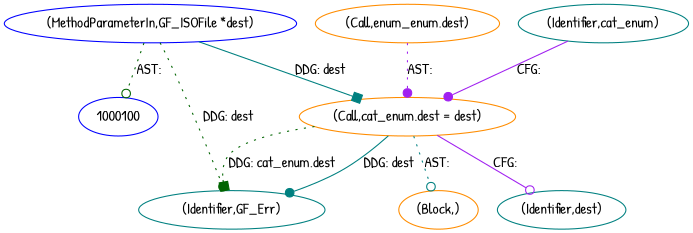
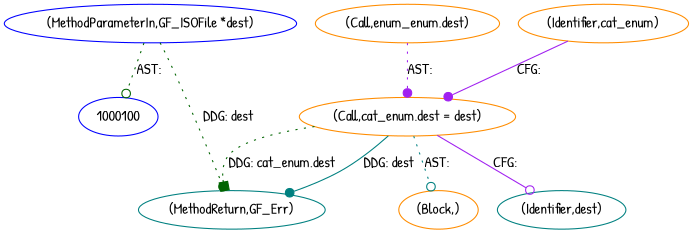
node "(Identifier,cat_enum)": color teal -> darkorange
edge "(MethodParameterIn,GF_ISOFile *dest)" -> "(Call,cat_enum.dest = dest)": removed, label "DDG: dest"
node "(Identifier,GF_Err)": label "(Identifier,GF_Err)" -> "(MethodReturn,GF_Err)"
